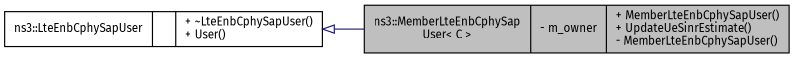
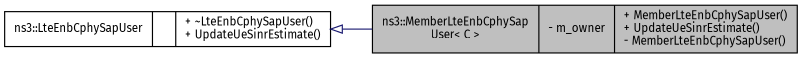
node "ns3::LteEnbCphySapUser": text "+ User()" -> "+ UpdateUeSinrEstimate()"
